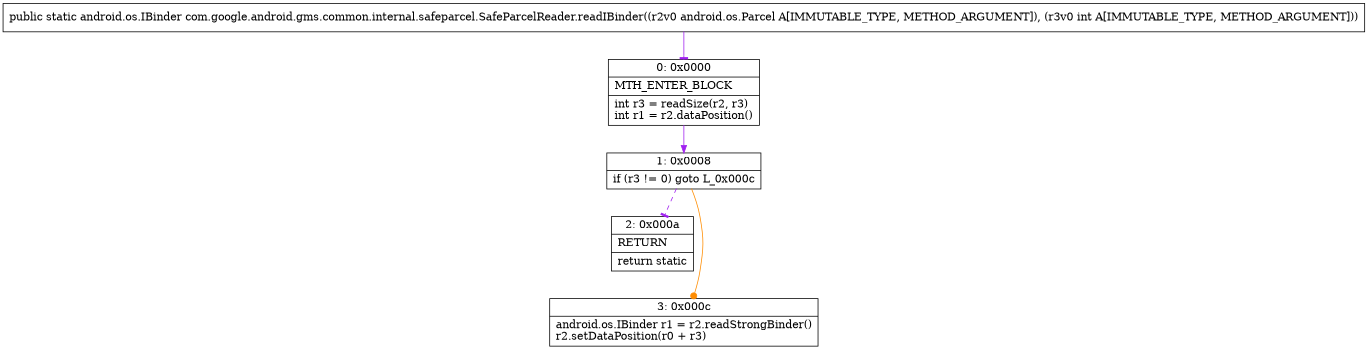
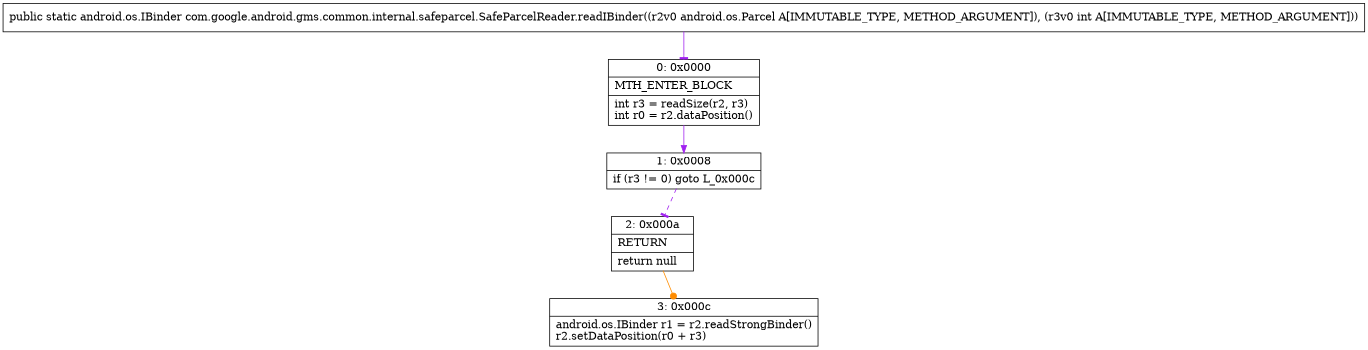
node "0: 0x0000": text "int r1 = r2.dataPosition()" -> "int r0 = r2.dataPosition()"
edge "1: 0x0008" -> "3: 0x000c": now "2: 0x000a" -> "3: 0x000c"
node "2: 0x000a": text "return static" -> "return null"
